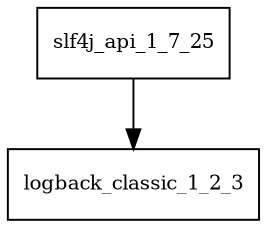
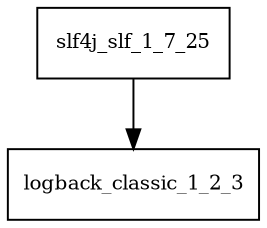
node "slf4j_api_1_7_25": label "slf4j_api_1_7_25" -> "slf4j_slf_1_7_25"
